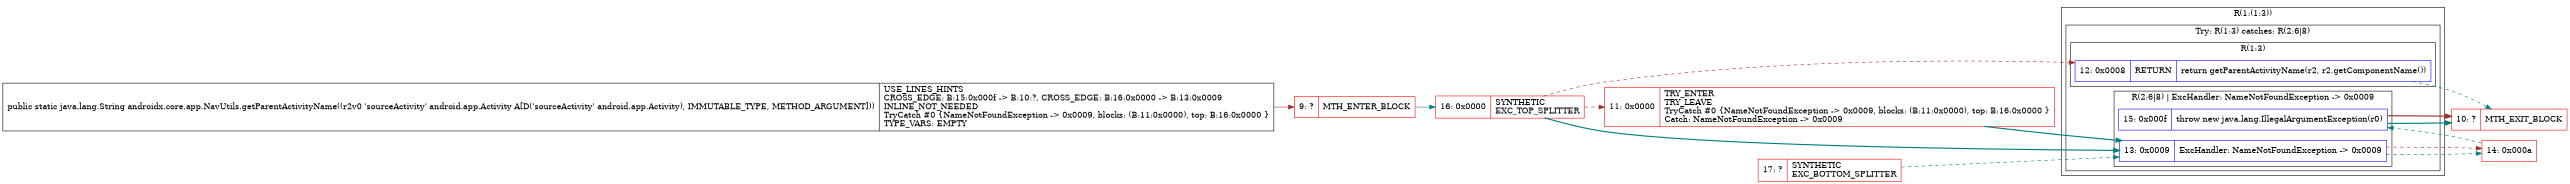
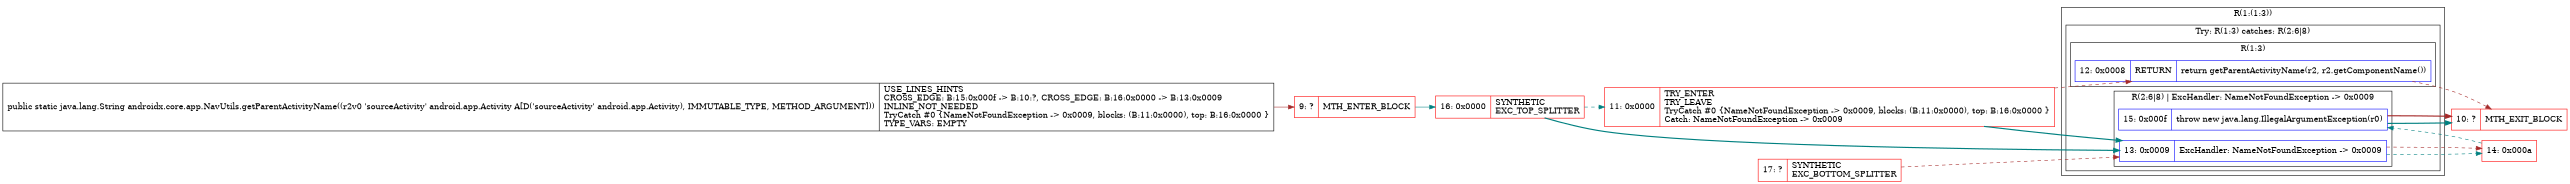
edge "16: 0x0000" -> "12: 0x0008": now "11: 0x0000" -> "12: 0x0008"
edge "12: 0x0008" -> "10: ?": color teal -> brown
edge "16: 0x0000" -> "11: 0x0000": color brown -> teal
edge "17: ?" -> "13: 0x0009": color teal -> brown
